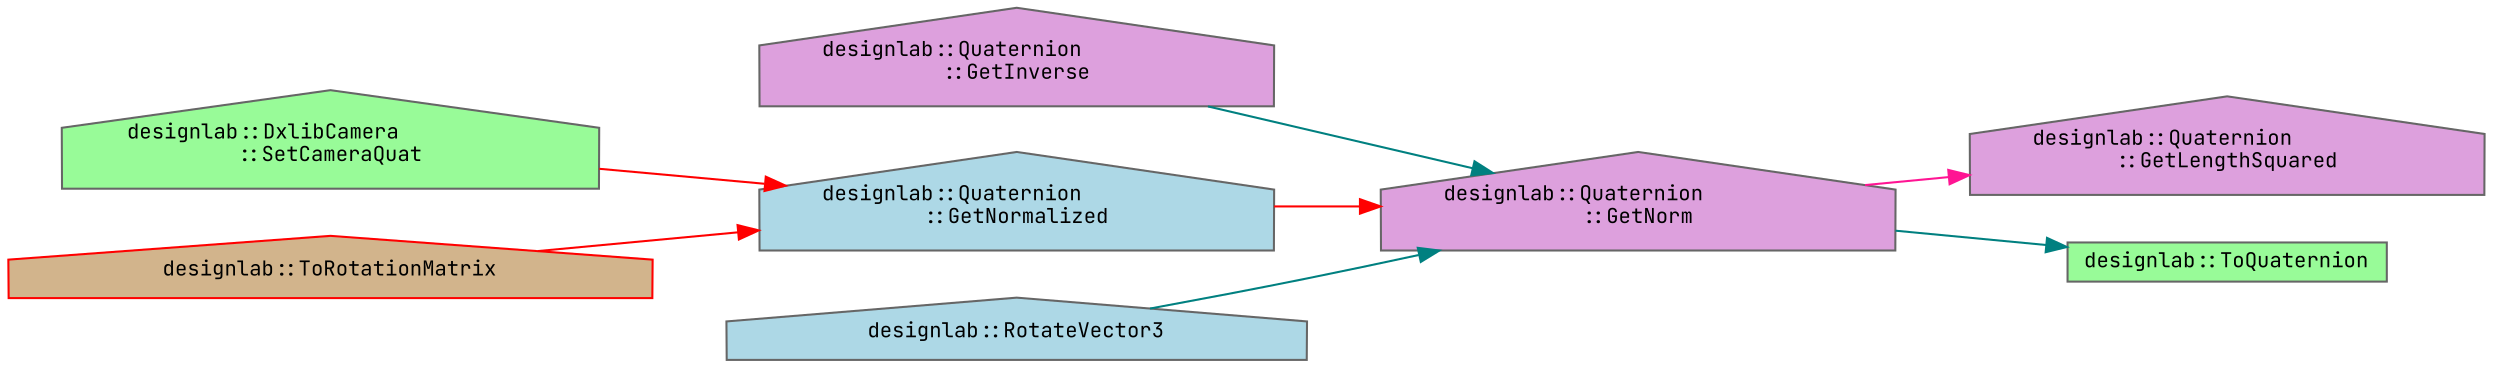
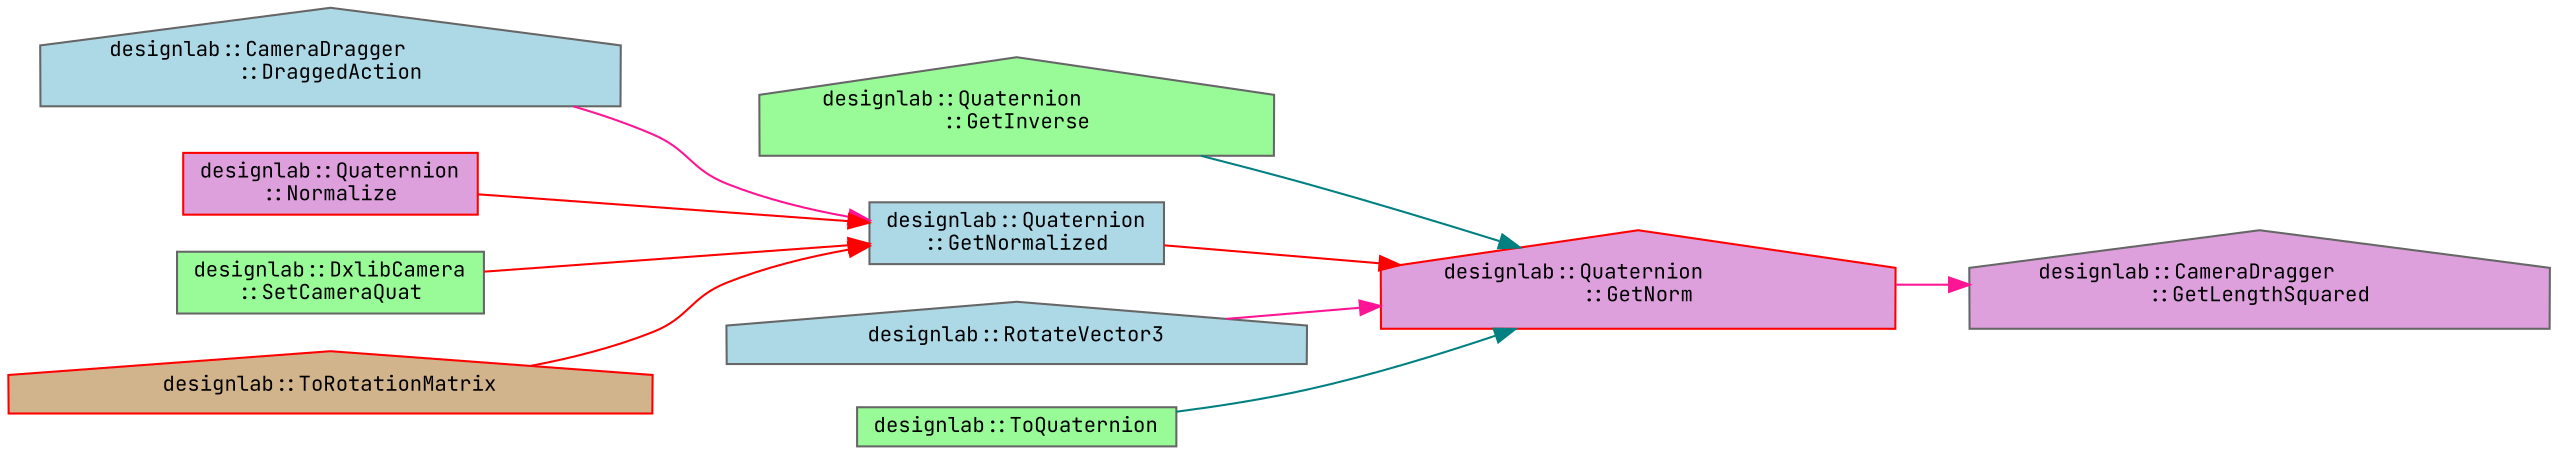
node "designlab::CameraDragger ::DraggedAction": added
node "designlab::Quaternion ::GetInverse": fillcolor plum -> palegreen
node "designlab::DxlibCamera ::SetCameraQuat": shape house -> box
node "designlab::Quaternion ::GetLengthSquared": label "designlab::Quaternion ::GetLengthSquared" -> "designlab::CameraDragger ::GetLengthSquared"
node "designlab::Quaternion ::Normalize": added
node "designlab::Quaternion ::GetNormalized": shape house -> box
node "designlab::Quaternion ::GetNorm": color grey40 -> red
edge "designlab::Quaternion ::GetNorm" -> "designlab::ToQuaternion": reversed
edge "designlab::RotateVector3" -> "designlab::Quaternion ::GetNorm": color teal -> deeppink
